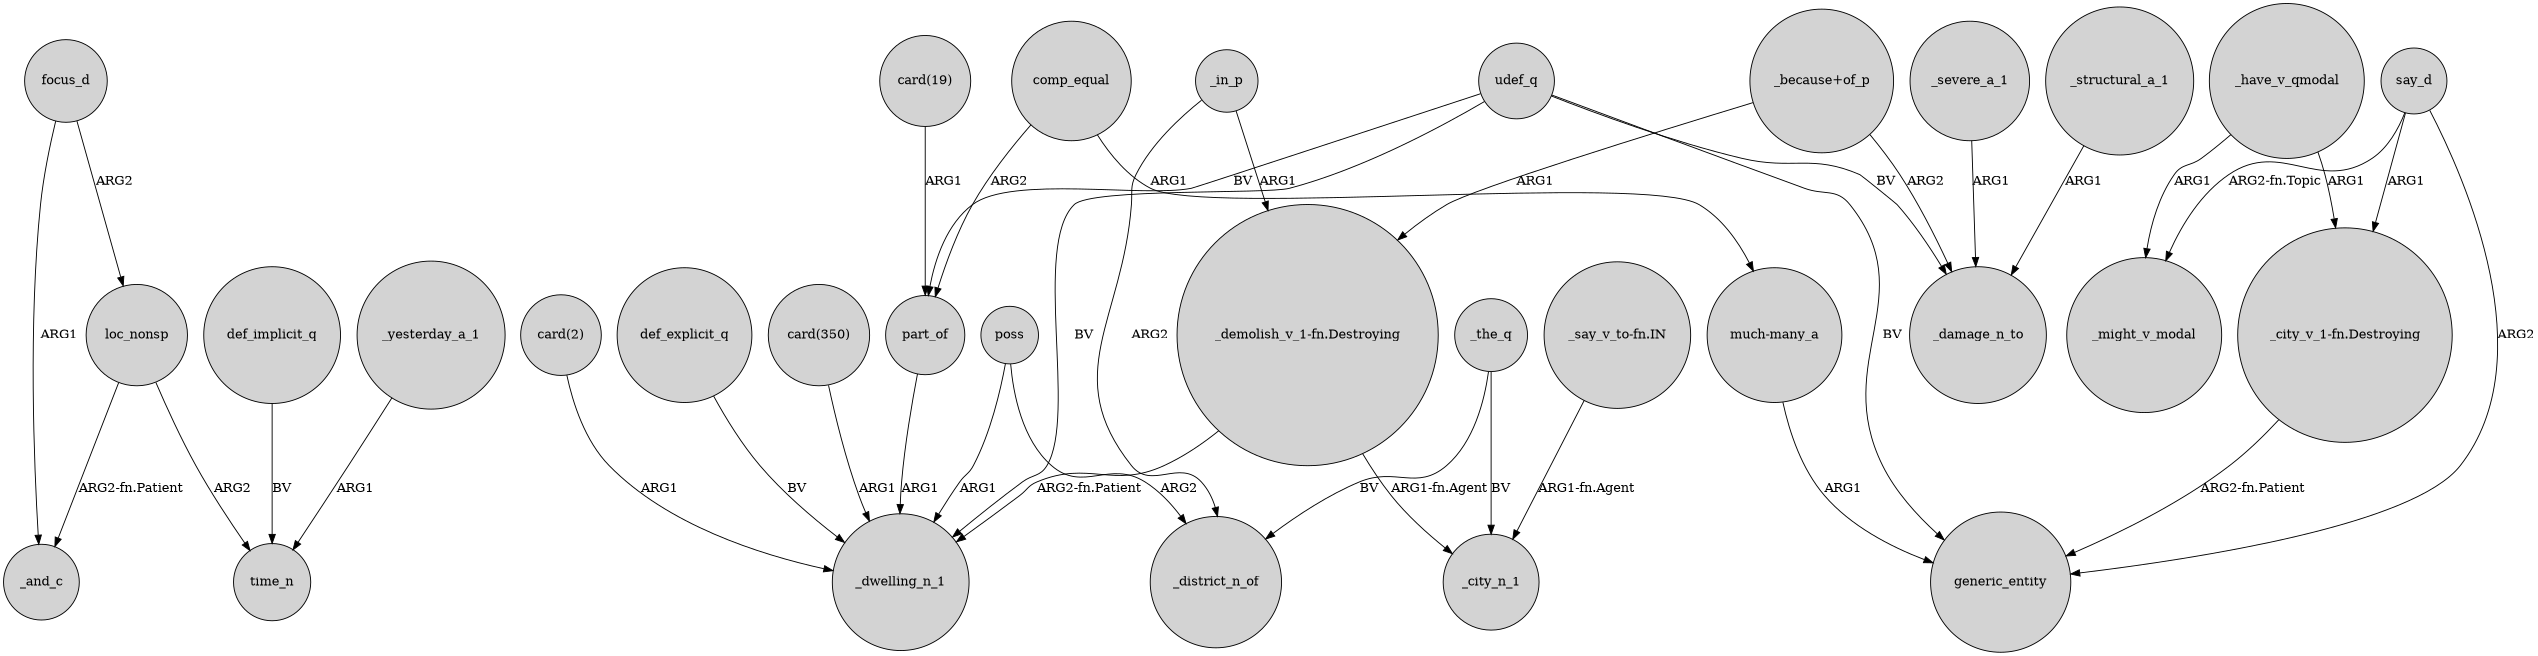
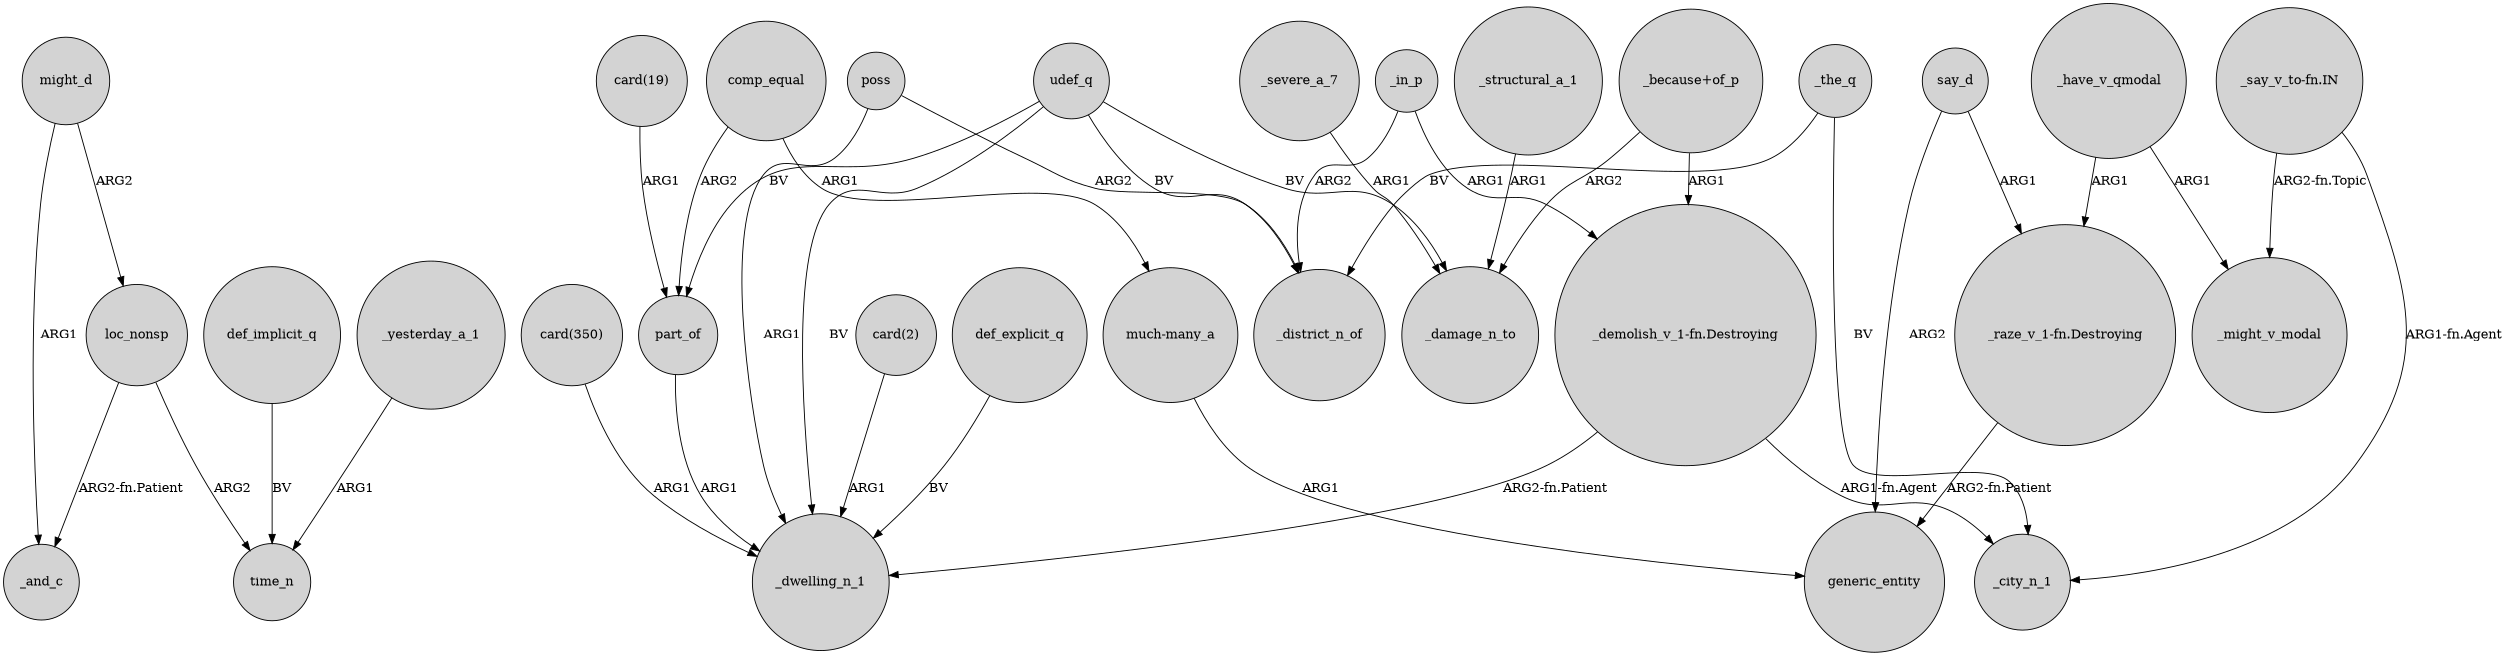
node "focus_d": label "focus_d" -> "might_d"
node "_severe_a_1": label "_severe_a_1" -> "_severe_a_7"
edge "say_d" -> "_might_v_modal": now "_say_v_to-fn.IN" -> "_might_v_modal"
edge "udef_q" -> "generic_entity": now "udef_q" -> "_district_n_of"
node "_city_v_1-fn.Destroying": label "_city_v_1-fn.Destroying" -> "_raze_v_1-fn.Destroying"
